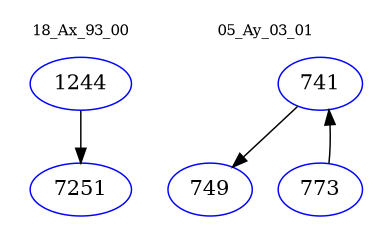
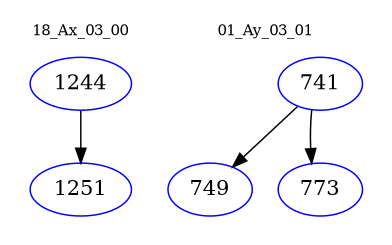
cluster "18_Ax_93_00": label "18_Ax_93_00" -> "18_Ax_03_00"
cluster "05_Ay_03_01": label "05_Ay_03_01" -> "01_Ay_03_01"
edge "773" -> "741": reversed
node "7251": label "7251" -> "1251"
